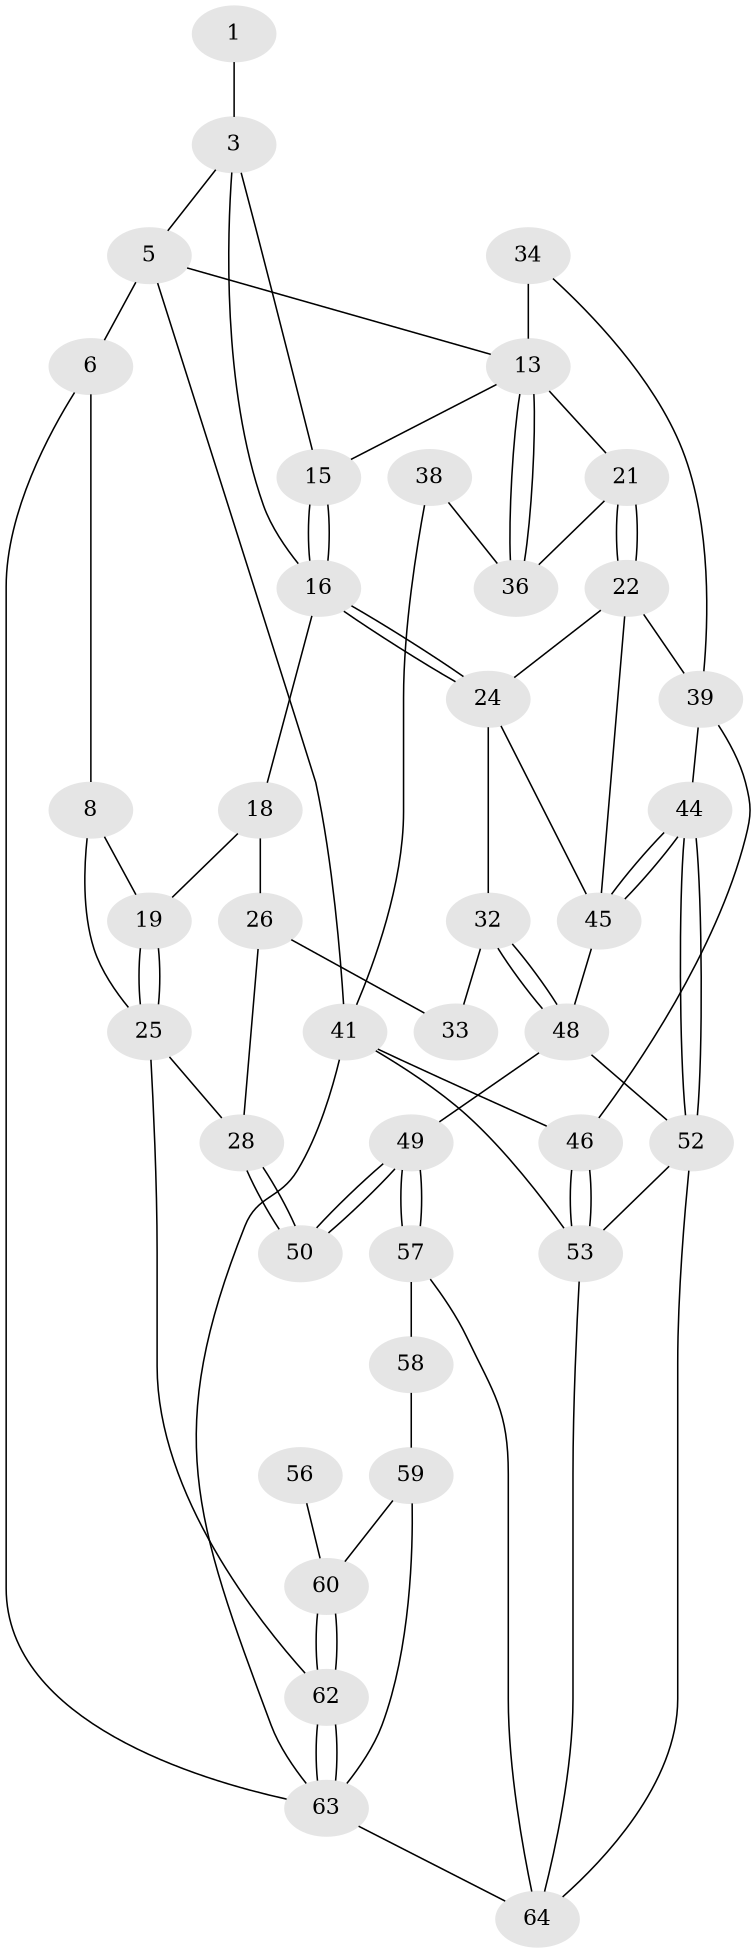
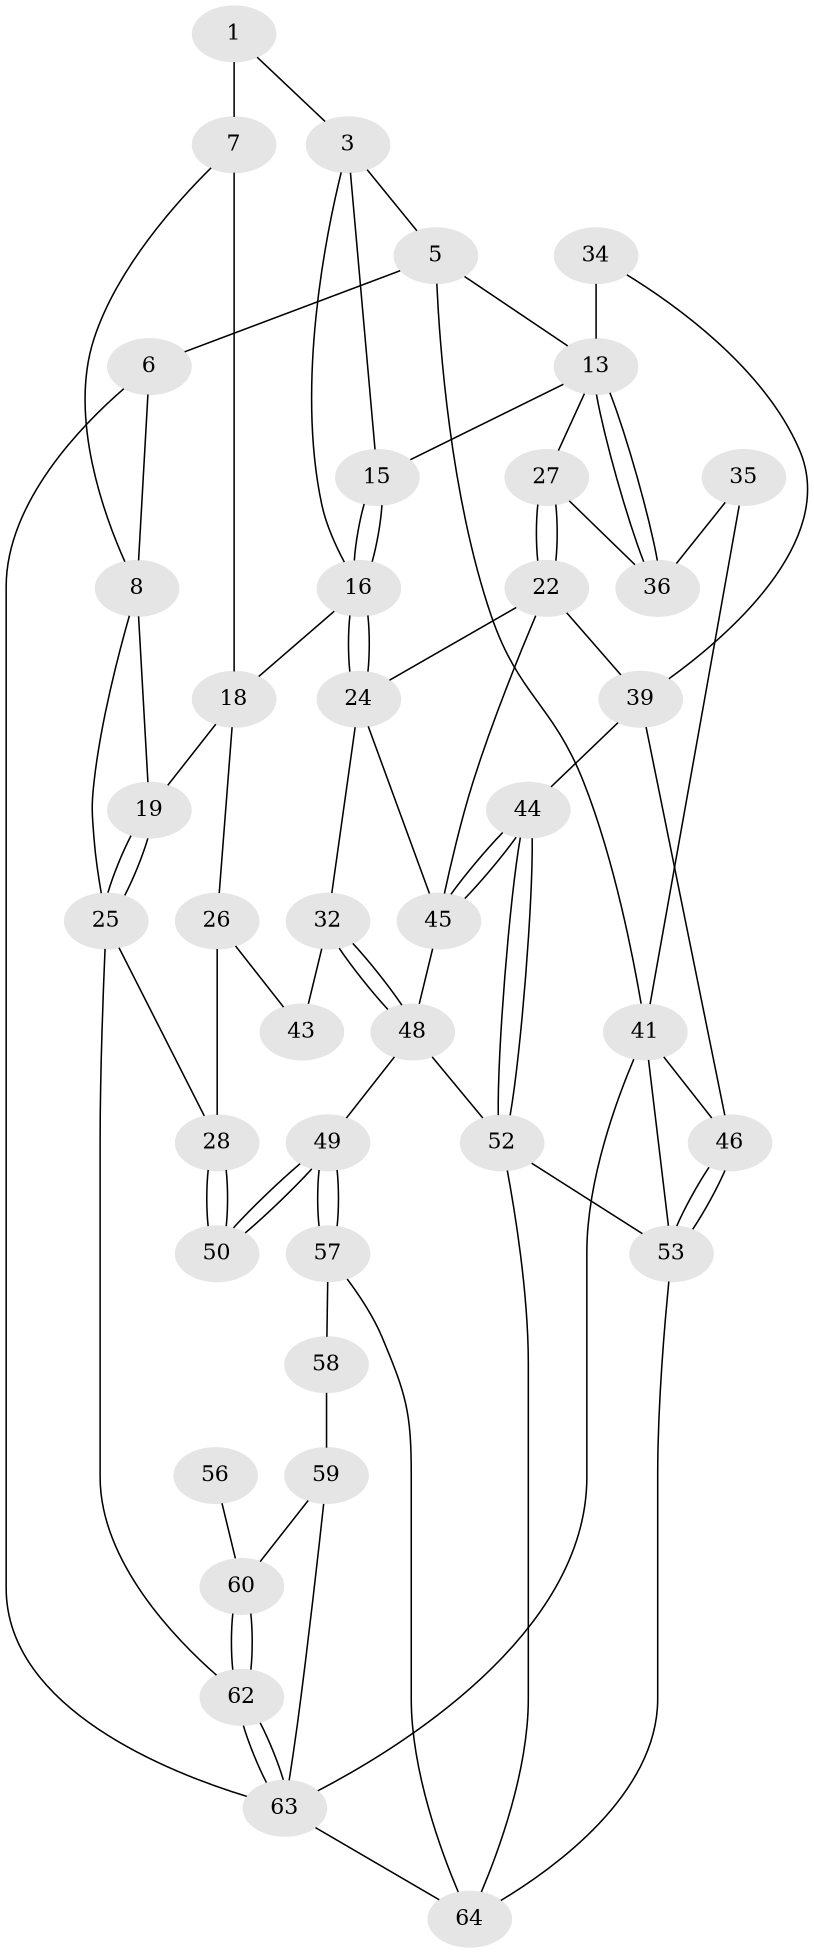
node "7": added
node "38": label "38" -> "35"
node "21": label "21" -> "27"
node "33": label "33" -> "43"
